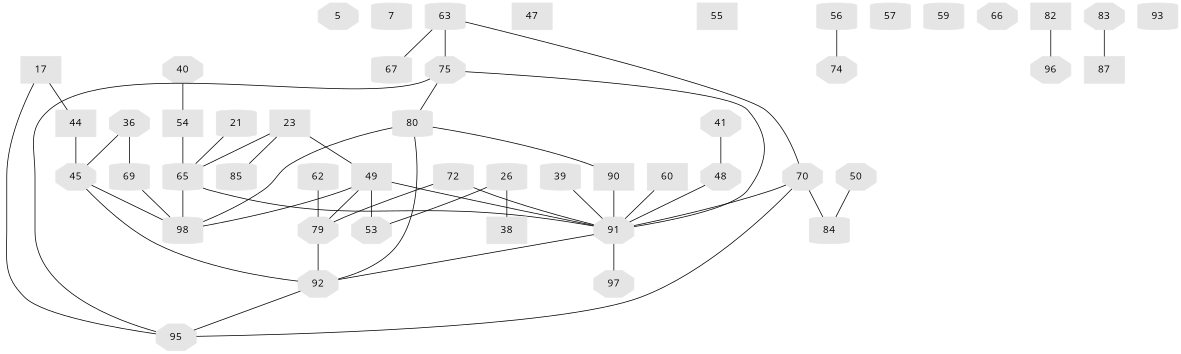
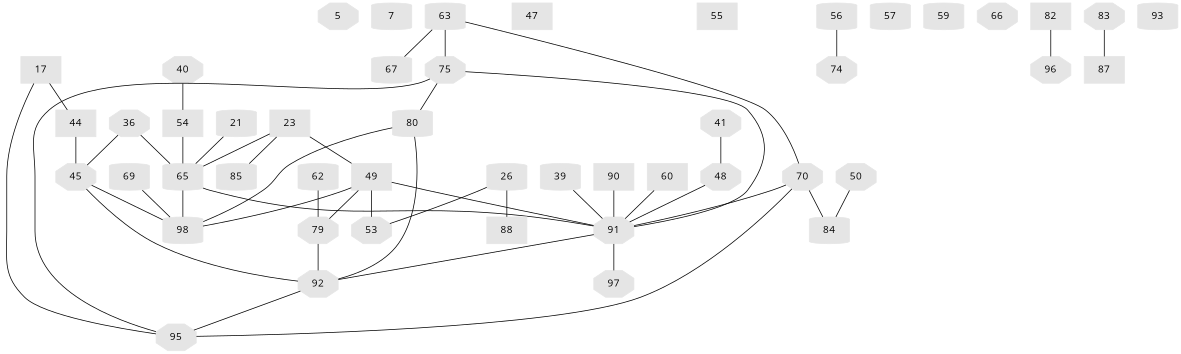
edge "80" -- "90": removed
edge "36" -- "69": now "36" -- "65"
node "72": removed
node "38": label "38" -> "88"
